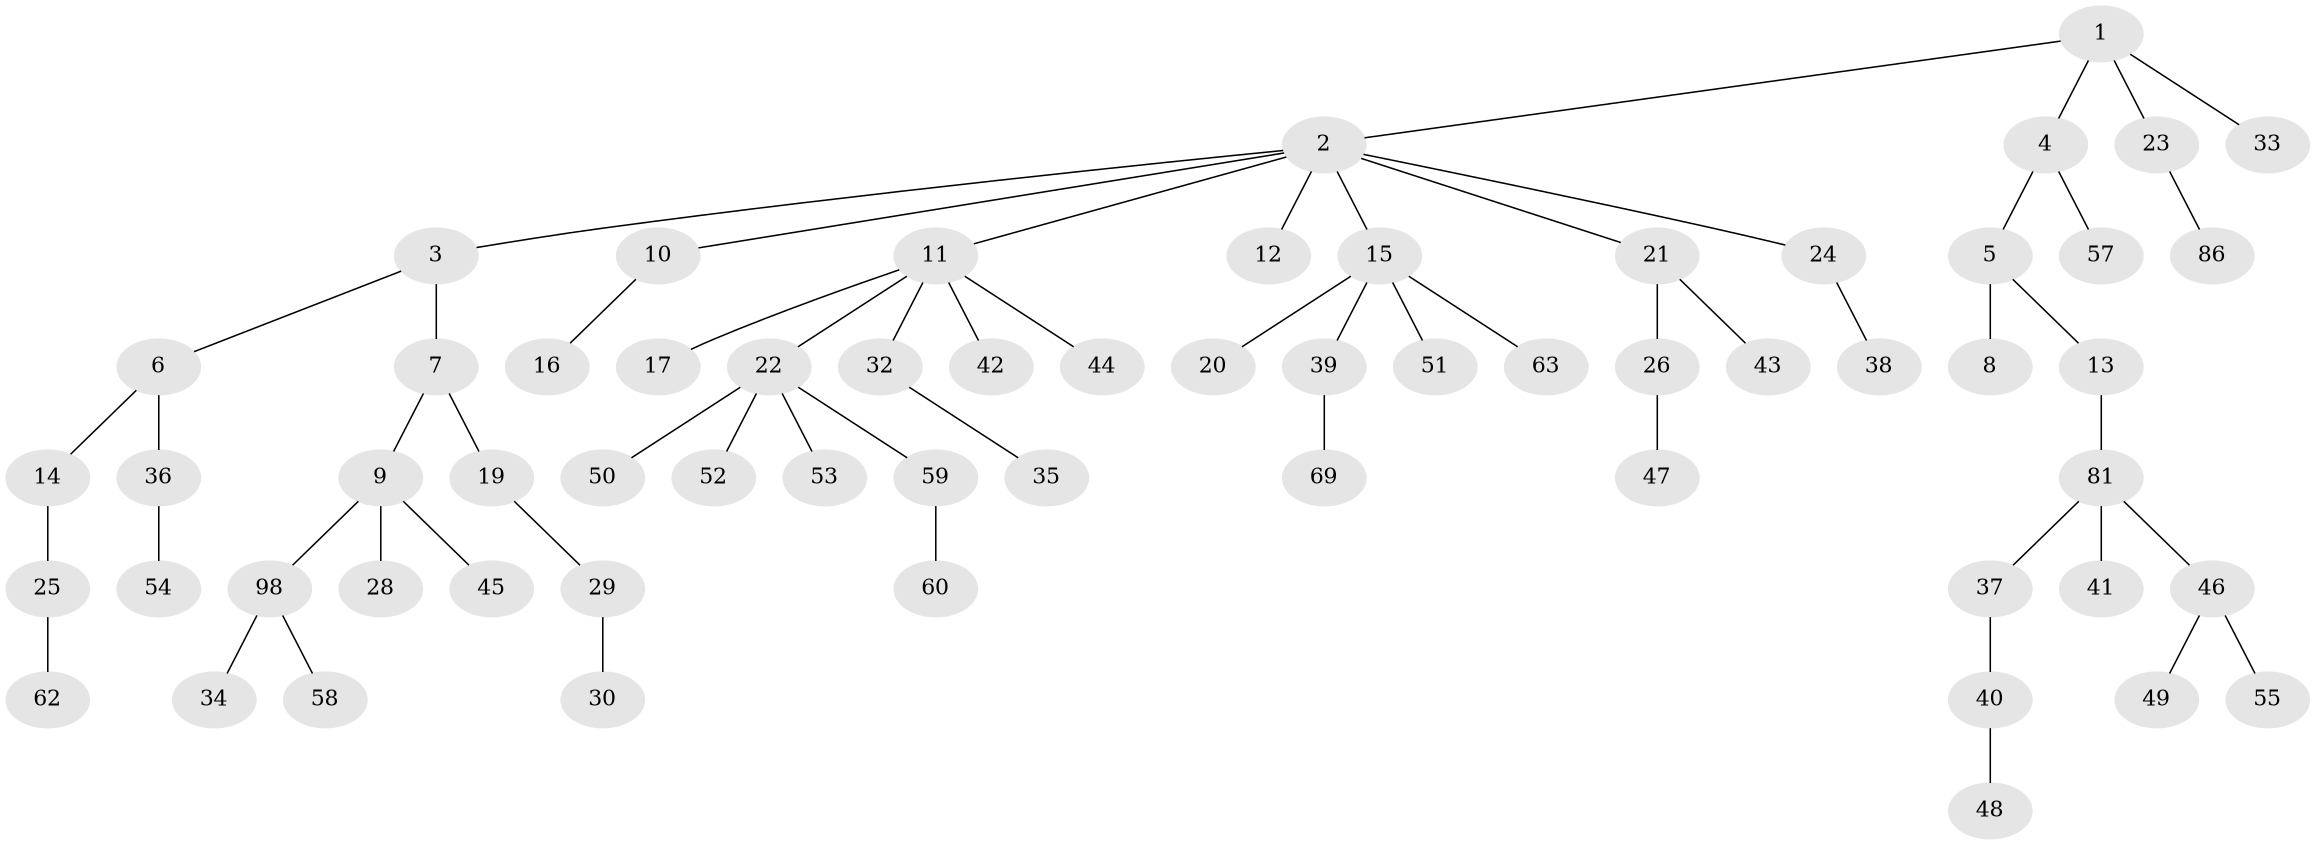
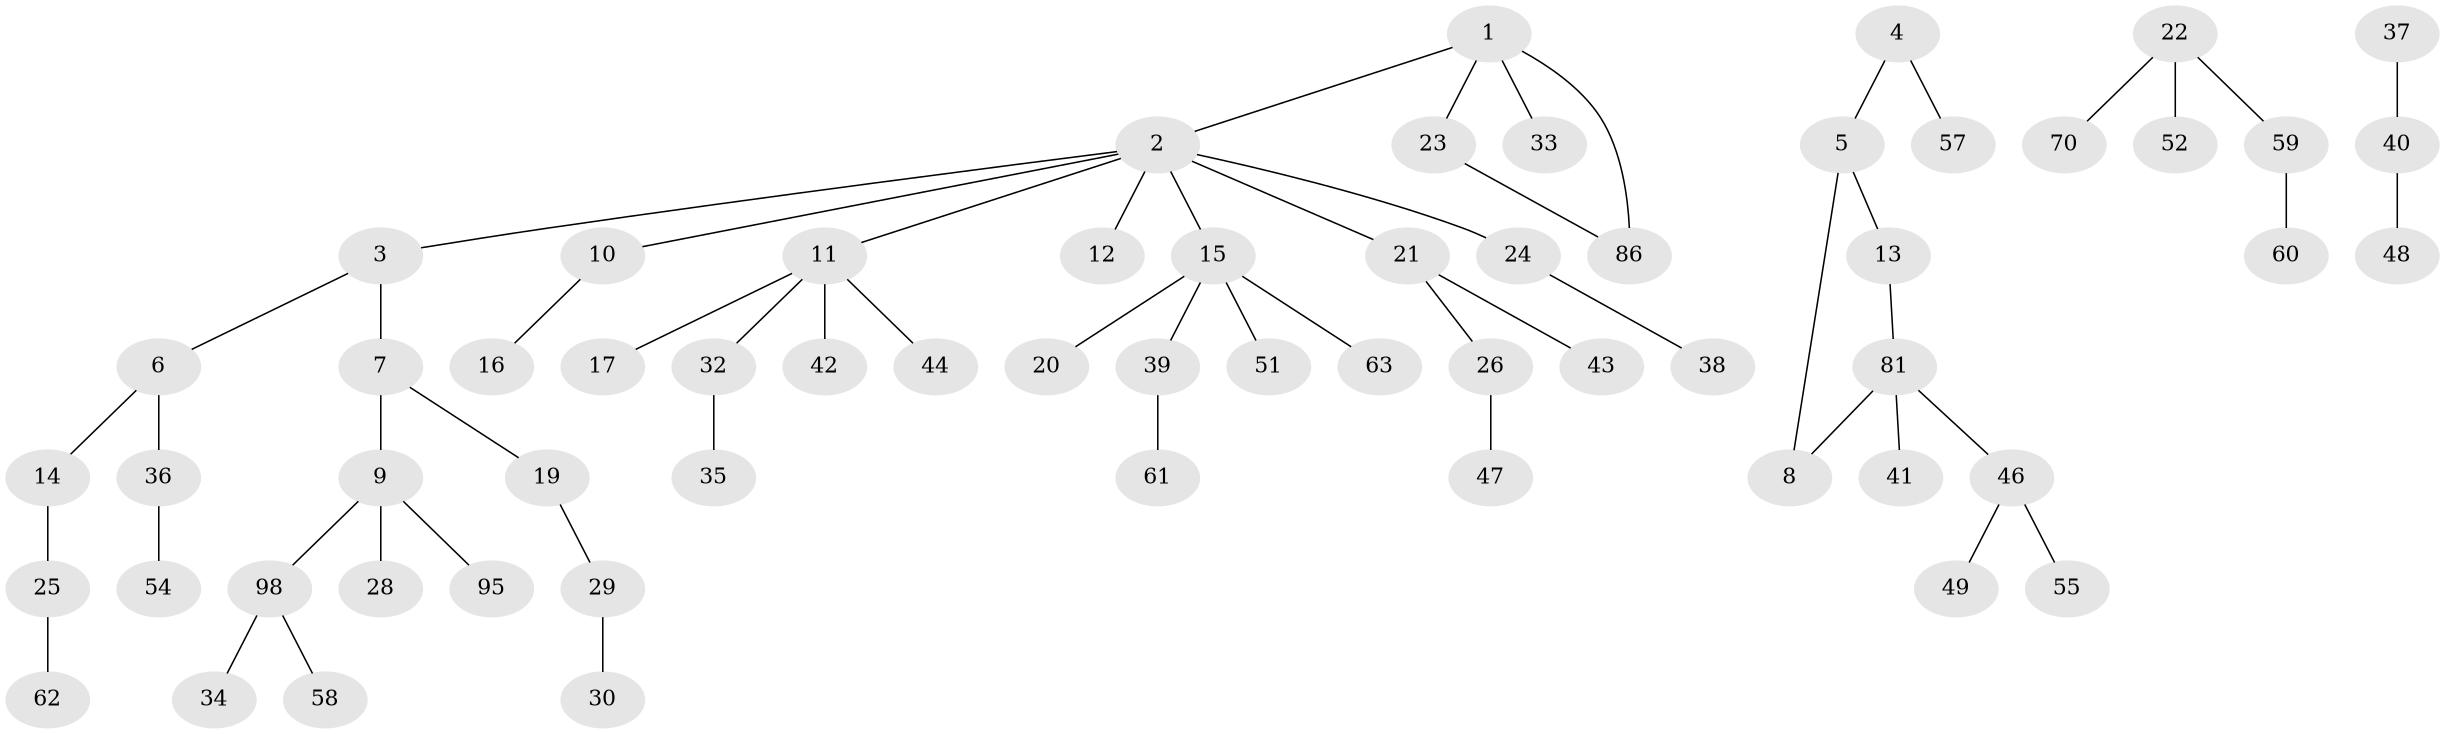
edge "1" -- "4": now "1" -- "86"
edge "11" -- "22": removed
node "50": label "50" -> "70"
node "53": removed
node "69": label "69" -> "61"
edge "81" -- "37": now "81" -- "8"
node "45": label "45" -> "95"
